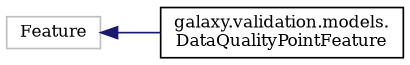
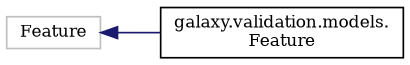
node "galaxy.validation.models. DataQualityPointFeature": label "galaxy.validation.models. DataQualityPointFeature" -> "galaxy.validation.models. Feature"
